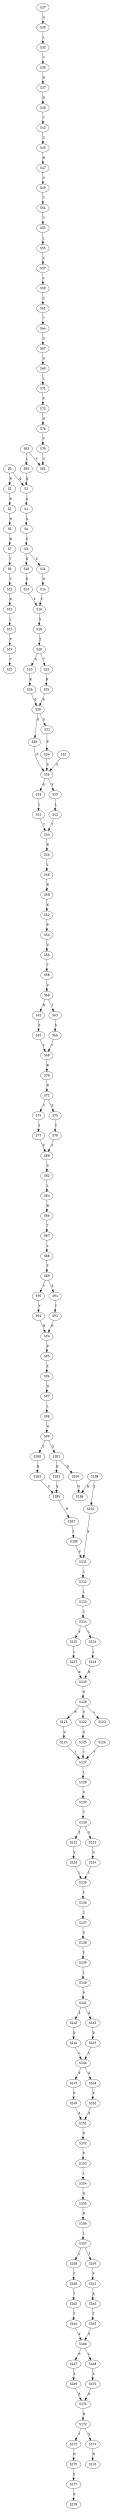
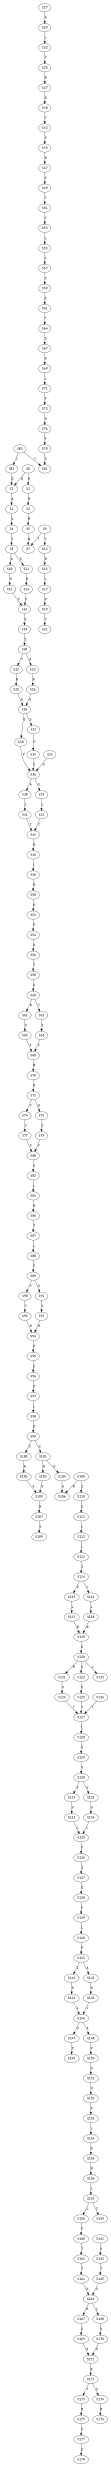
edge "S7" -> "S9": reversed
edge "S109" -> "S111": removed, label "V"
edge "S149" -> "S151": removed, label "A"
edge "S159" -> "S161": removed, label "F"
